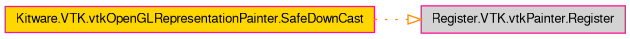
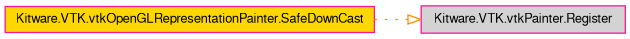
node "Register.VTK.vtkPainter.Register": label "Register.VTK.vtkPainter.Register" -> "Kitware.VTK.vtkPainter.Register"
